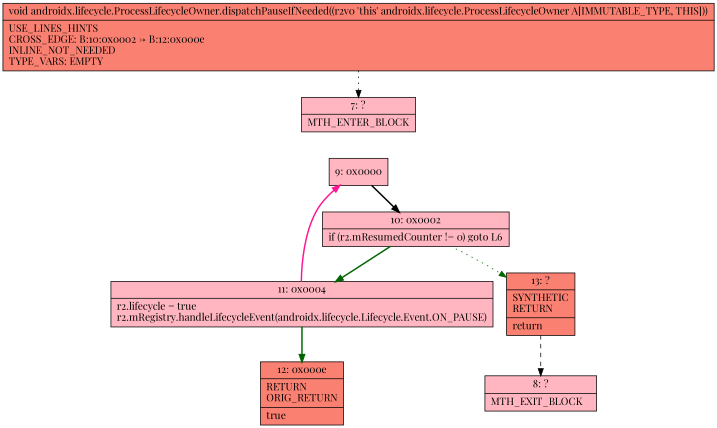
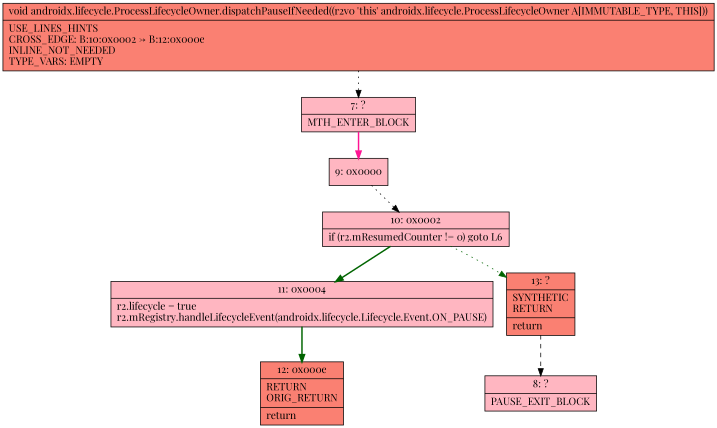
edge "9: 0x0000" -> "10: 0x0002": style bold -> dotted
edge "11: 0x0004" -> "9: 0x0000": now "7: ?" -> "9: 0x0000"
node "8: ?": text "MTH_EXIT_BLOCK" -> "PAUSE_EXIT_BLOCK"
node "12: 0x000e": text "true" -> "return"
